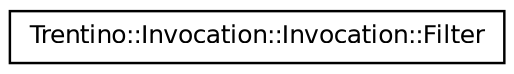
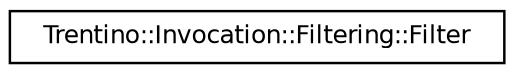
node "Trentino::Invocation::Invocation::Filter": label "Trentino::Invocation::Invocation::Filter" -> "Trentino::Invocation::Filtering::Filter"
